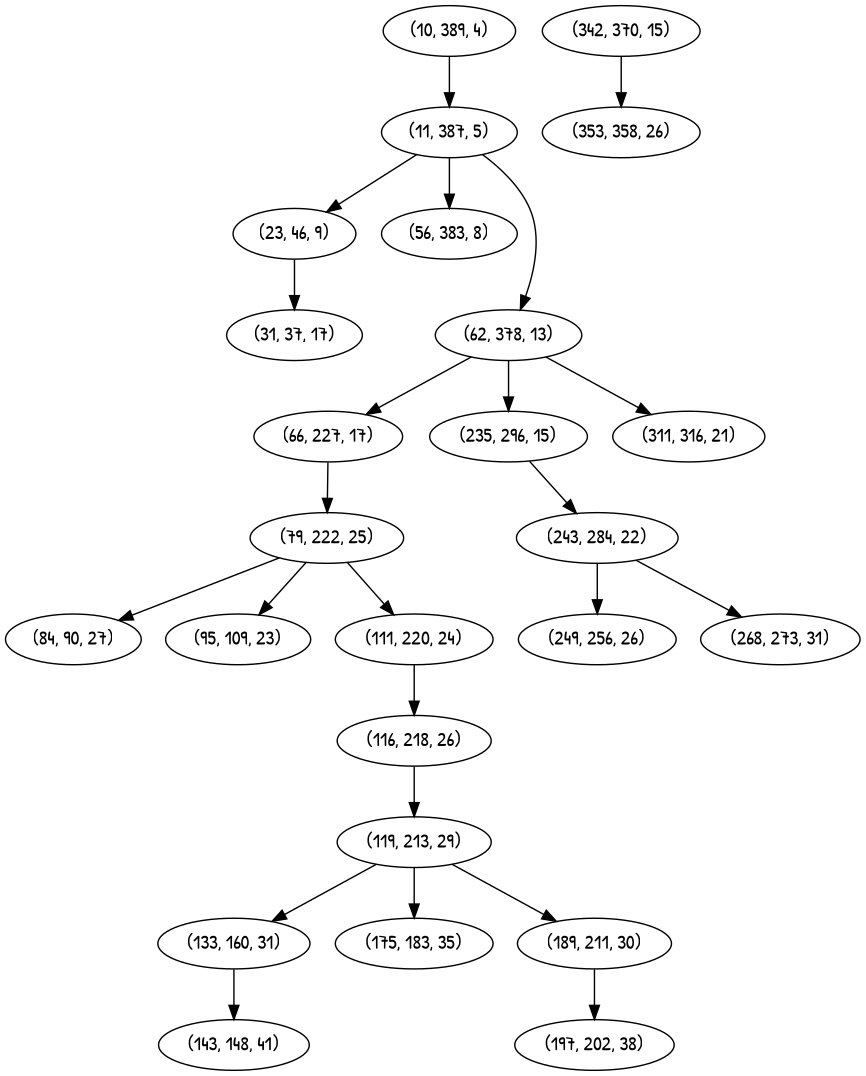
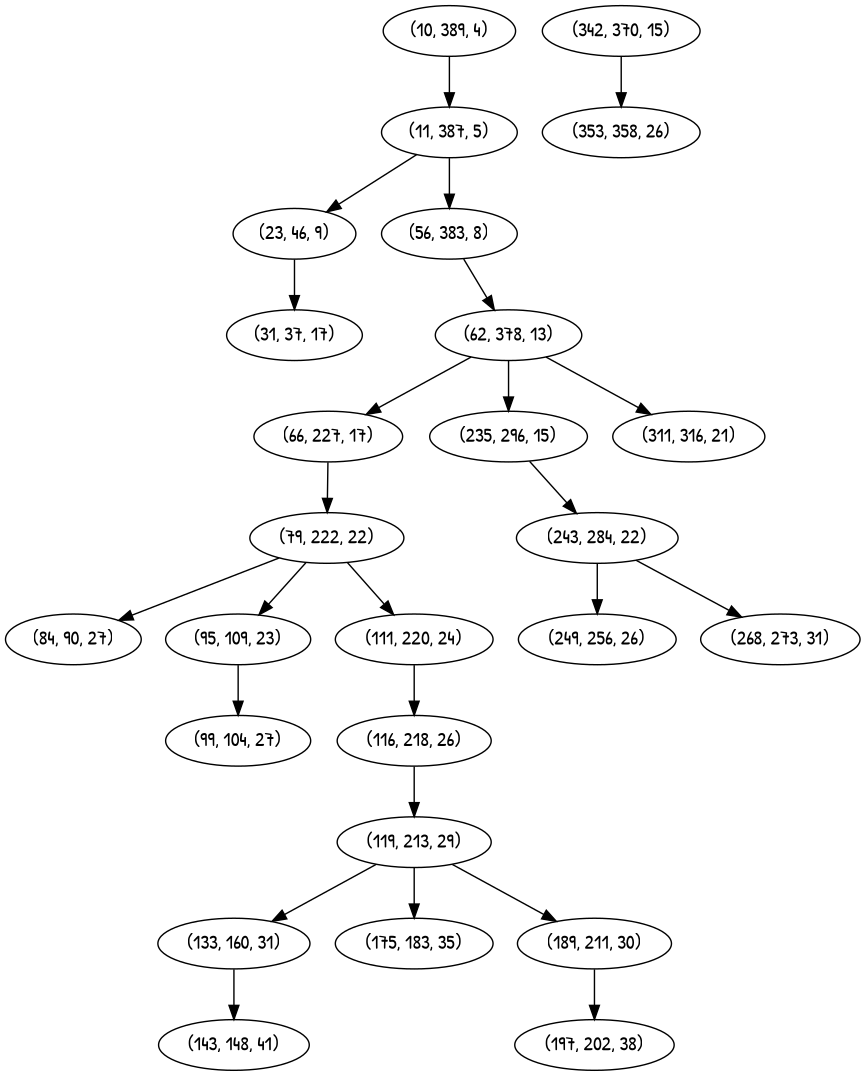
edge "(11, 387, 5)" -> "(62, 378, 13)": now "(56, 383, 8)" -> "(62, 378, 13)"
node "(79, 222, 25)": label "(79, 222, 25)" -> "(79, 222, 22)"
node "(99, 104, 27)": added
